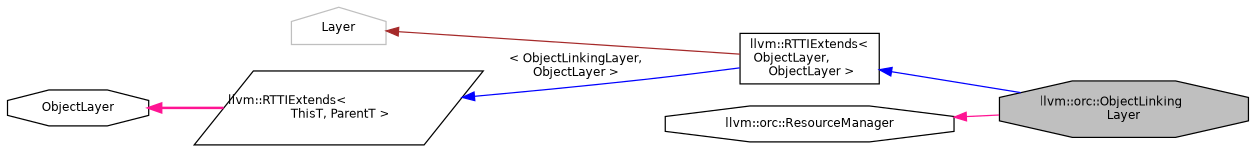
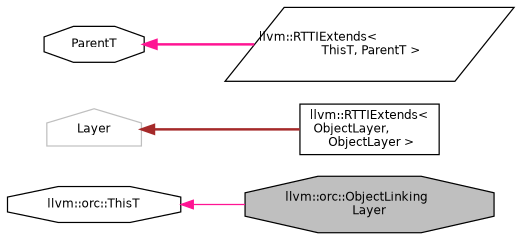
edge "llvm::RTTIExtends< ObjectLayer, ObjectLayer >" -> "Layer": style solid -> bold
edge "llvm::orc::ObjectLinking Layer" -> "llvm::RTTIExtends< ObjectLayer, ObjectLayer >": removed
edge "llvm::RTTIExtends< ObjectLayer, ObjectLayer >" -> "llvm::RTTIExtends< ThisT, ParentT >": removed, label "< ObjectLinkingLayer, ObjectLayer >"
node "ObjectLayer": label "ObjectLayer" -> "ParentT"
node "llvm::orc::ResourceManager": label "llvm::orc::ResourceManager" -> "llvm::orc::ThisT"
